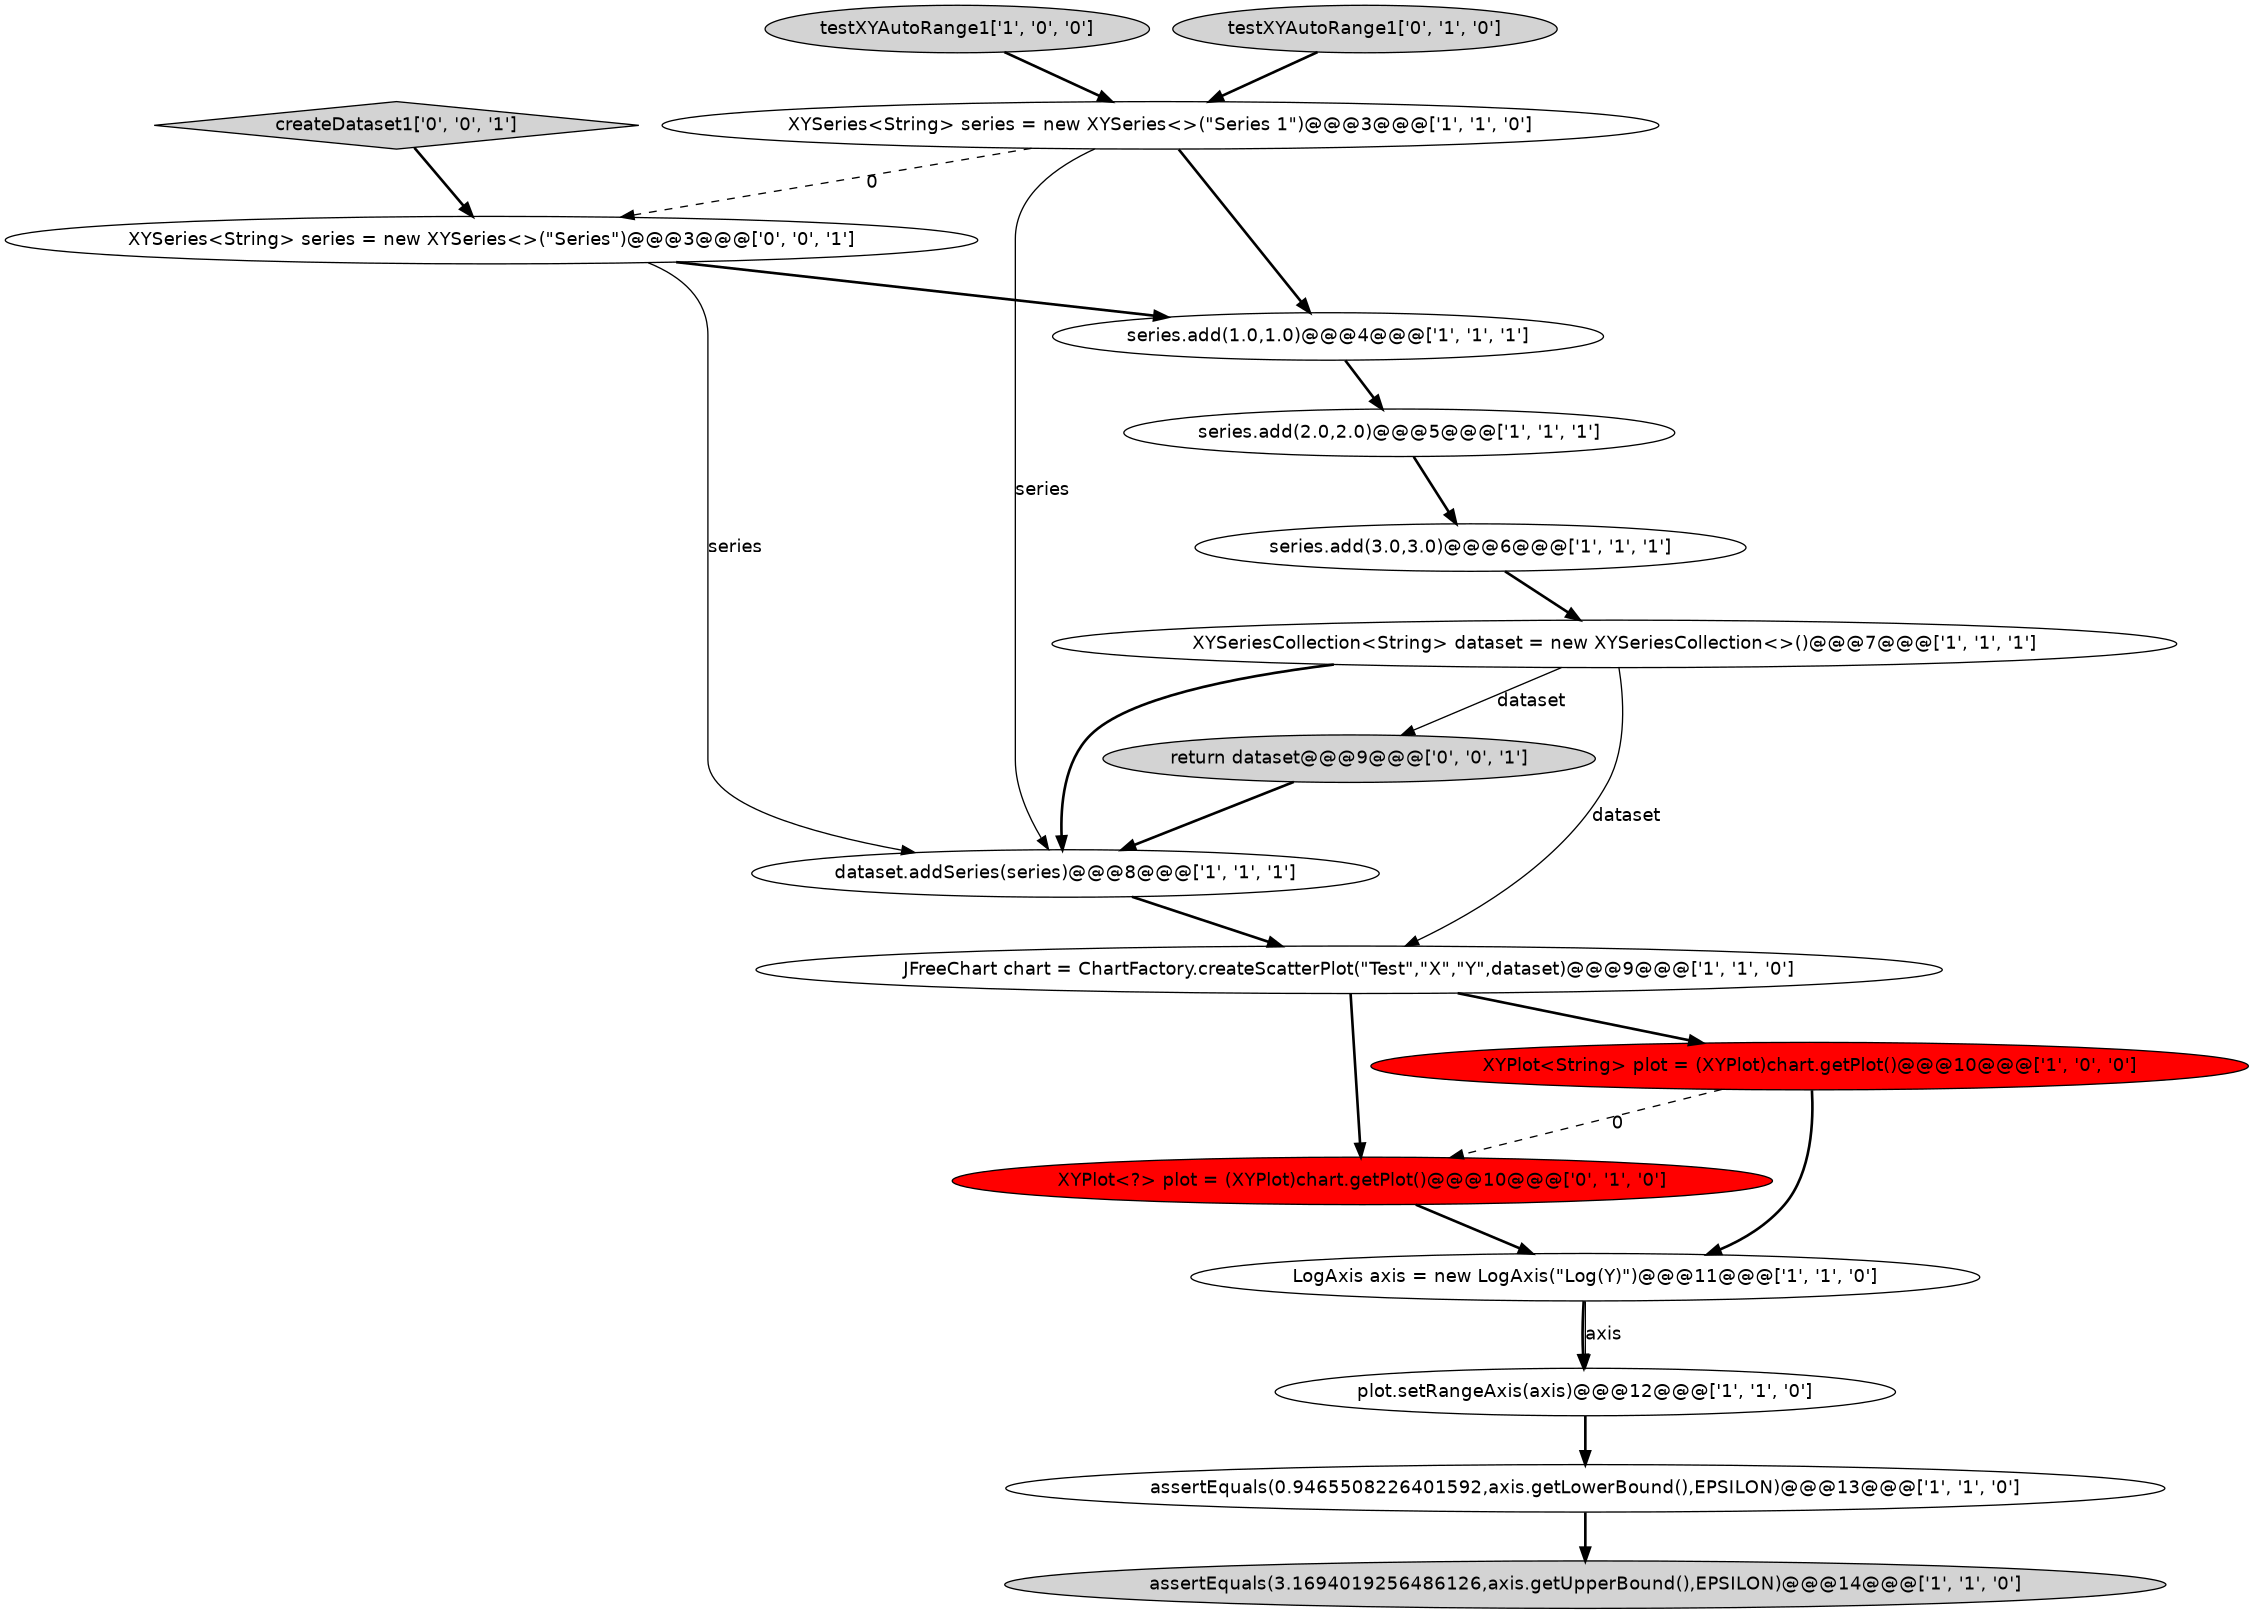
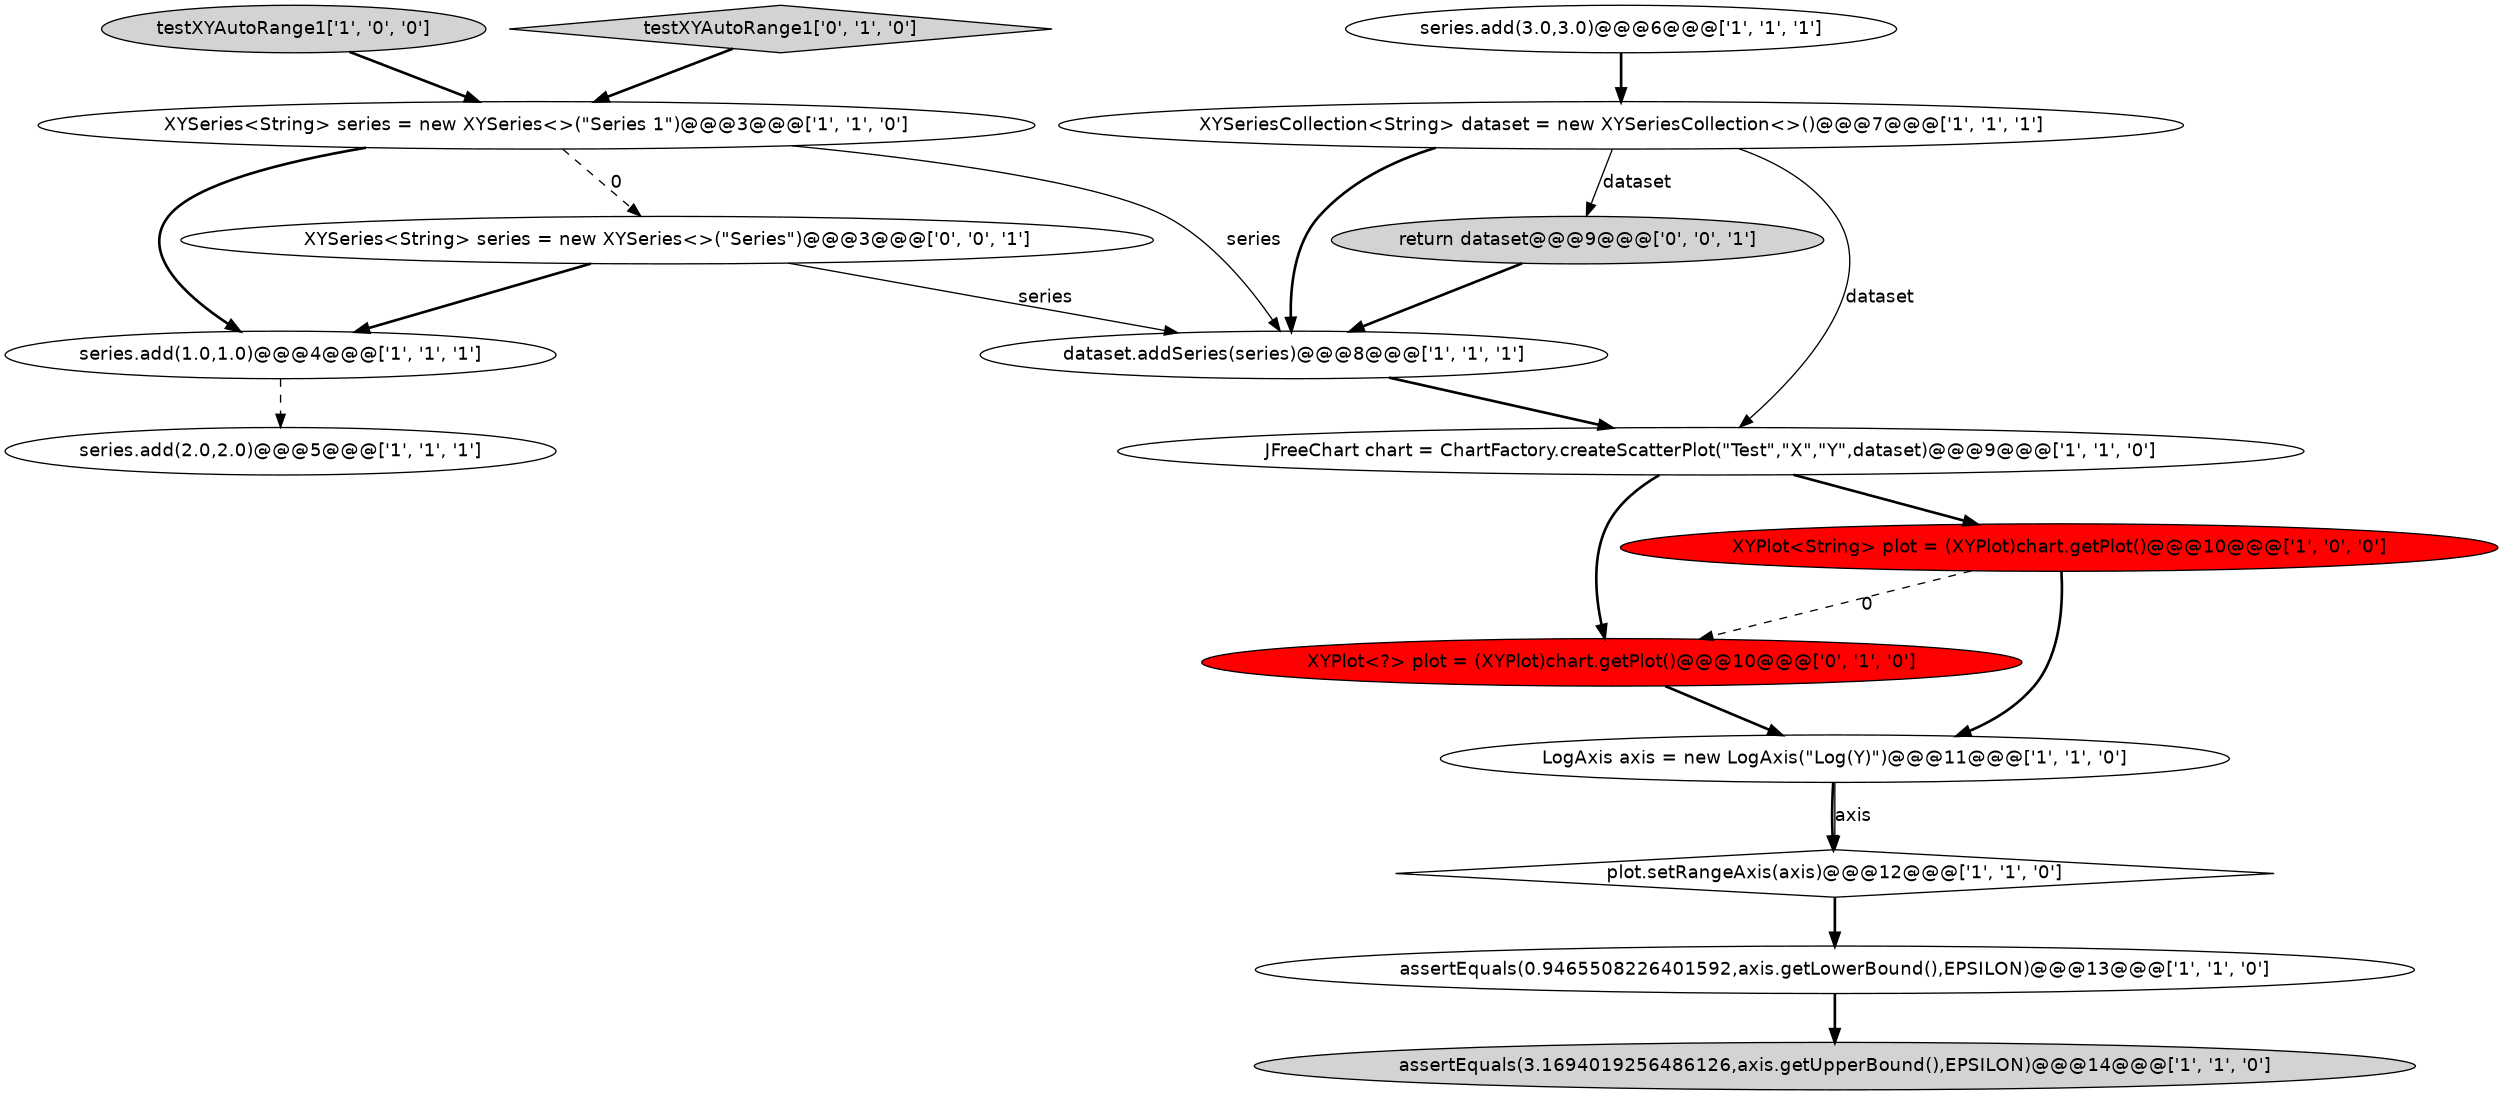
node "testXYAutoRange1['0', '1', '0']": shape ellipse -> diamond
node "createDataset1['0', '0', '1']": removed
edge "series.add(1.0,1.0)@@@4@@@['1', '1', '1']" -> "series.add(2.0,2.0)@@@5@@@['1', '1', '1']": style bold -> dashed
edge "series.add(2.0,2.0)@@@5@@@['1', '1', '1']" -> "series.add(3.0,3.0)@@@6@@@['1', '1', '1']": removed
node "plot.setRangeAxis(axis)@@@12@@@['1', '1', '0']": shape ellipse -> diamond
